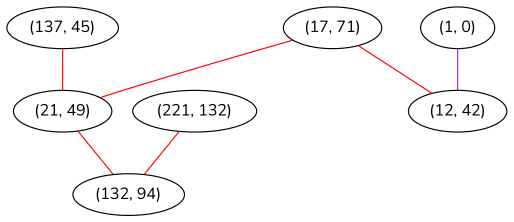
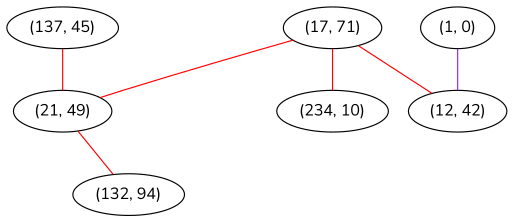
node "(221, 132)": removed
node "(234, 10)": added
